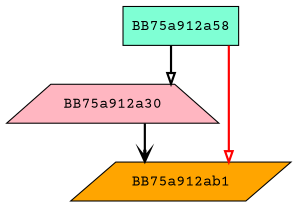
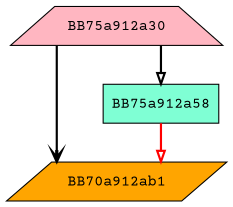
edge "BB75a912a58" -> "BB75a912a30": reversed
node "BB75a912ab1": label "BB75a912ab1" -> "BB70a912ab1"
